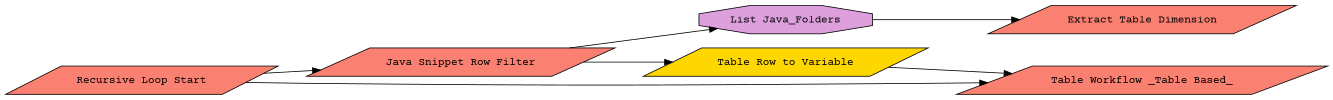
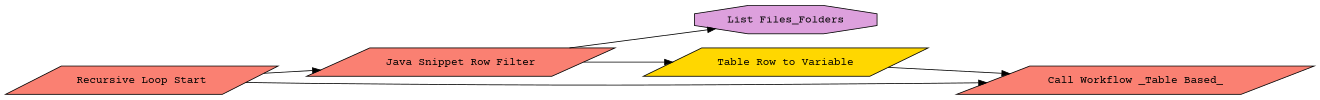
node "List Java_Folders": label "List Java_Folders" -> "List Files_Folders"
node "Extract Table Dimension": removed
node "Table Workflow _Table Based_": label "Table Workflow _Table Based_" -> "Call Workflow _Table Based_"
